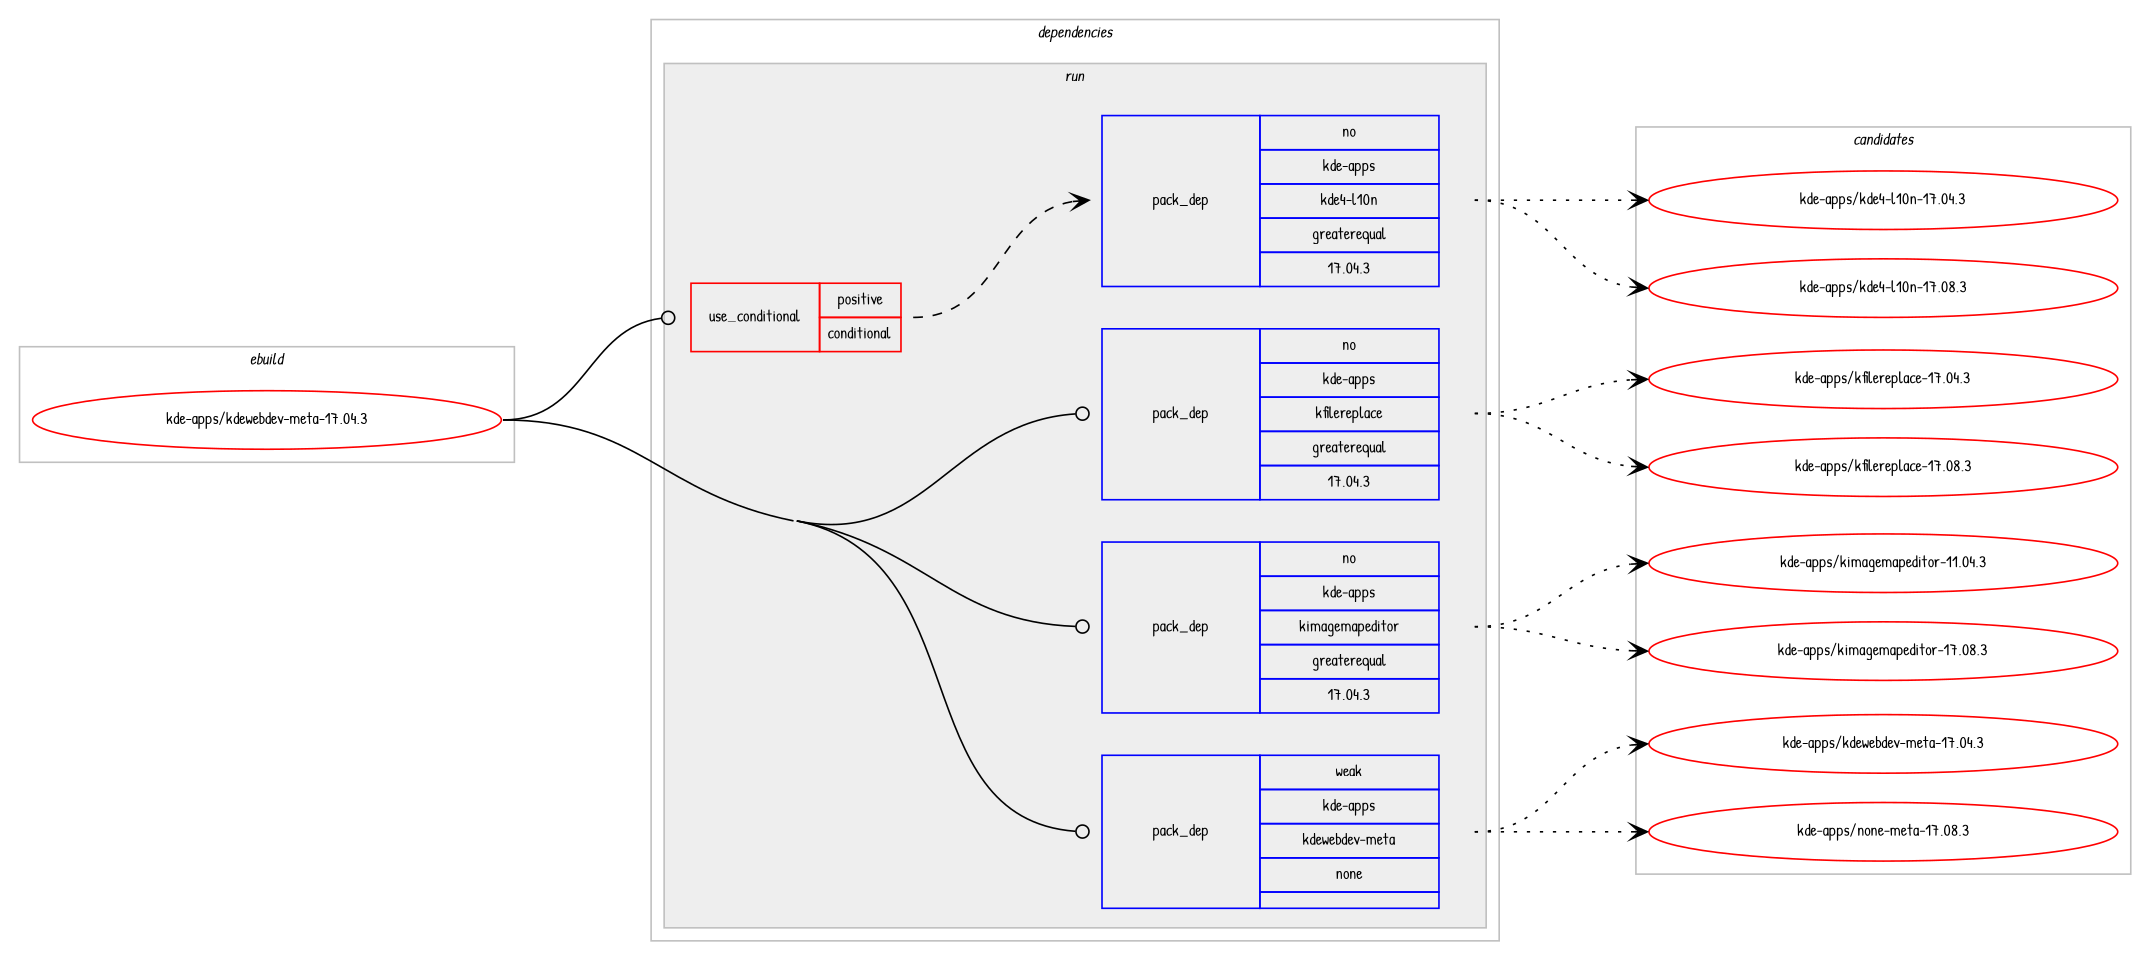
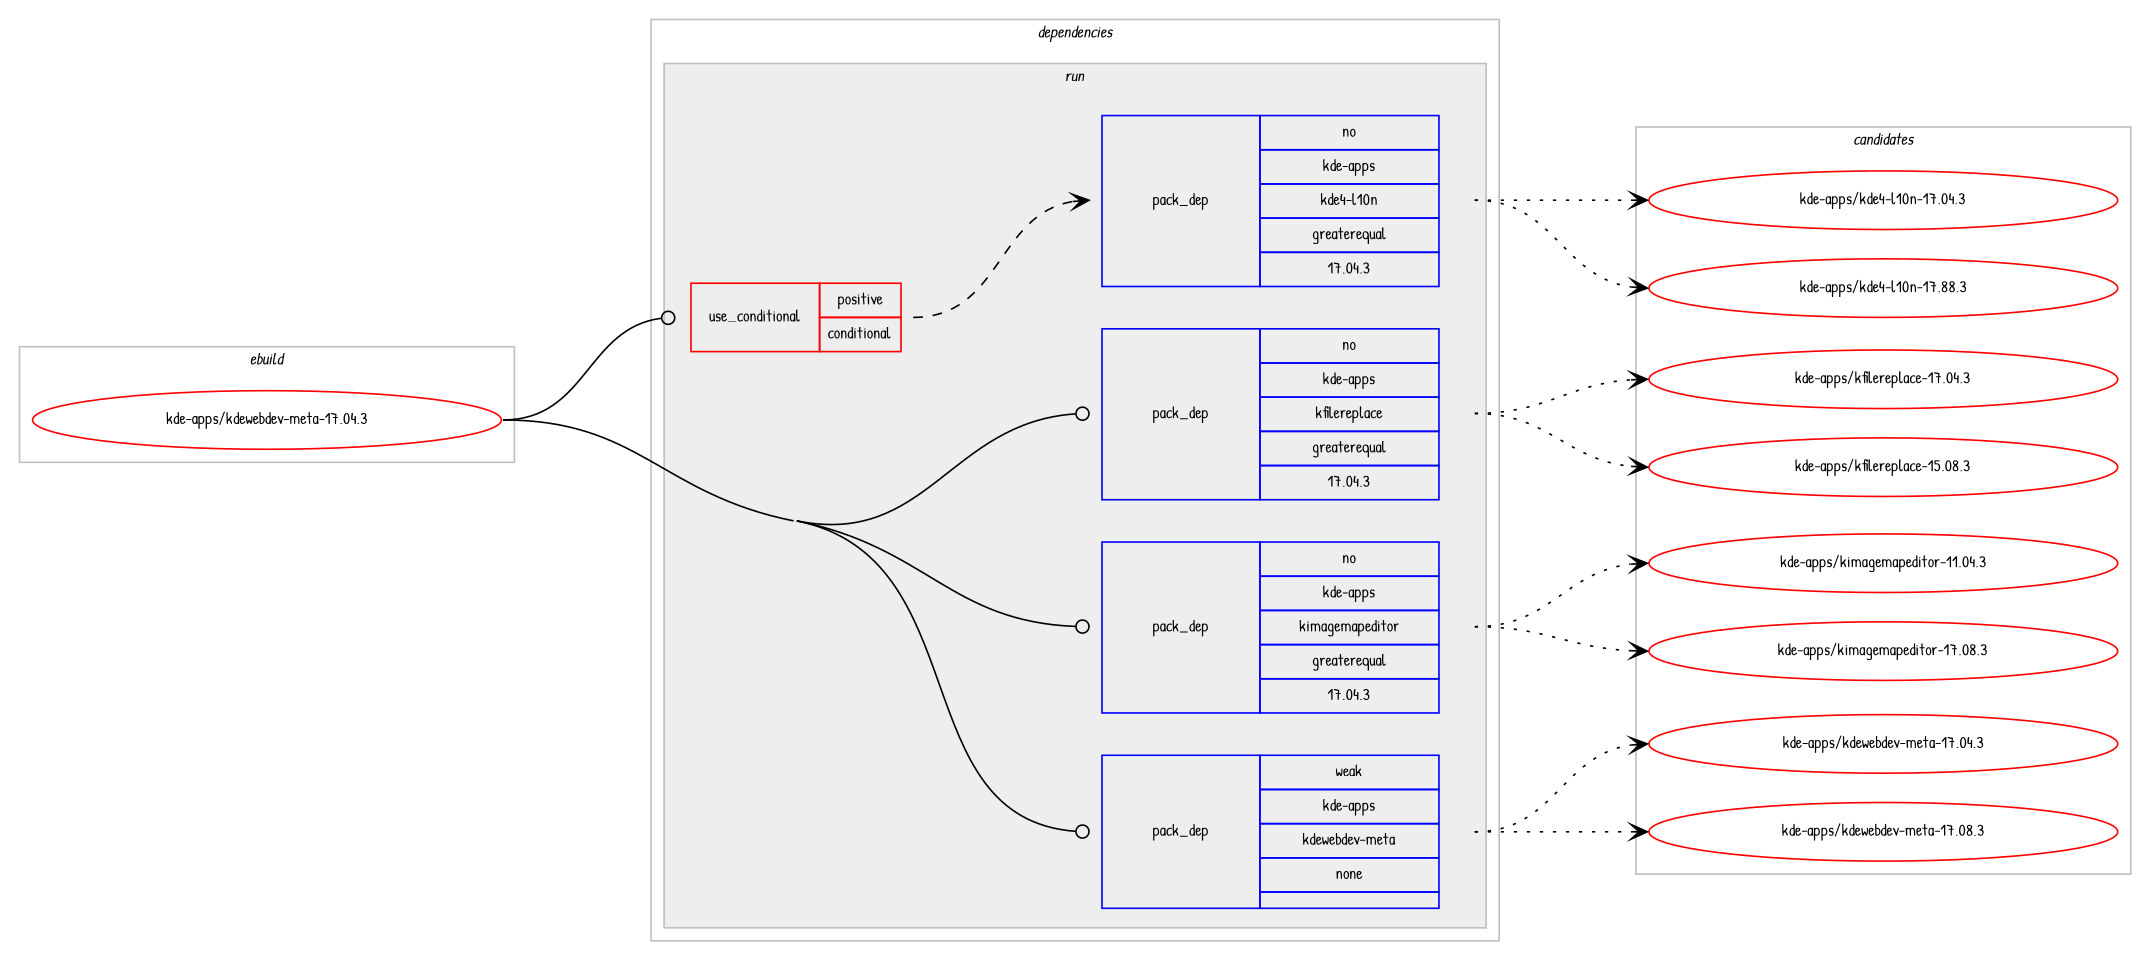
node "kde-apps/kde4-l10n-17.08.3": label "kde-apps/kde4-l10n-17.08.3" -> "kde-apps/kde4-l10n-17.88.3"
node "kde-apps/kfilereplace-17.08.3": label "kde-apps/kfilereplace-17.08.3" -> "kde-apps/kfilereplace-15.08.3"
node "kde-apps/none-meta-17.08.3": label "kde-apps/none-meta-17.08.3" -> "kde-apps/kdewebdev-meta-17.08.3"
